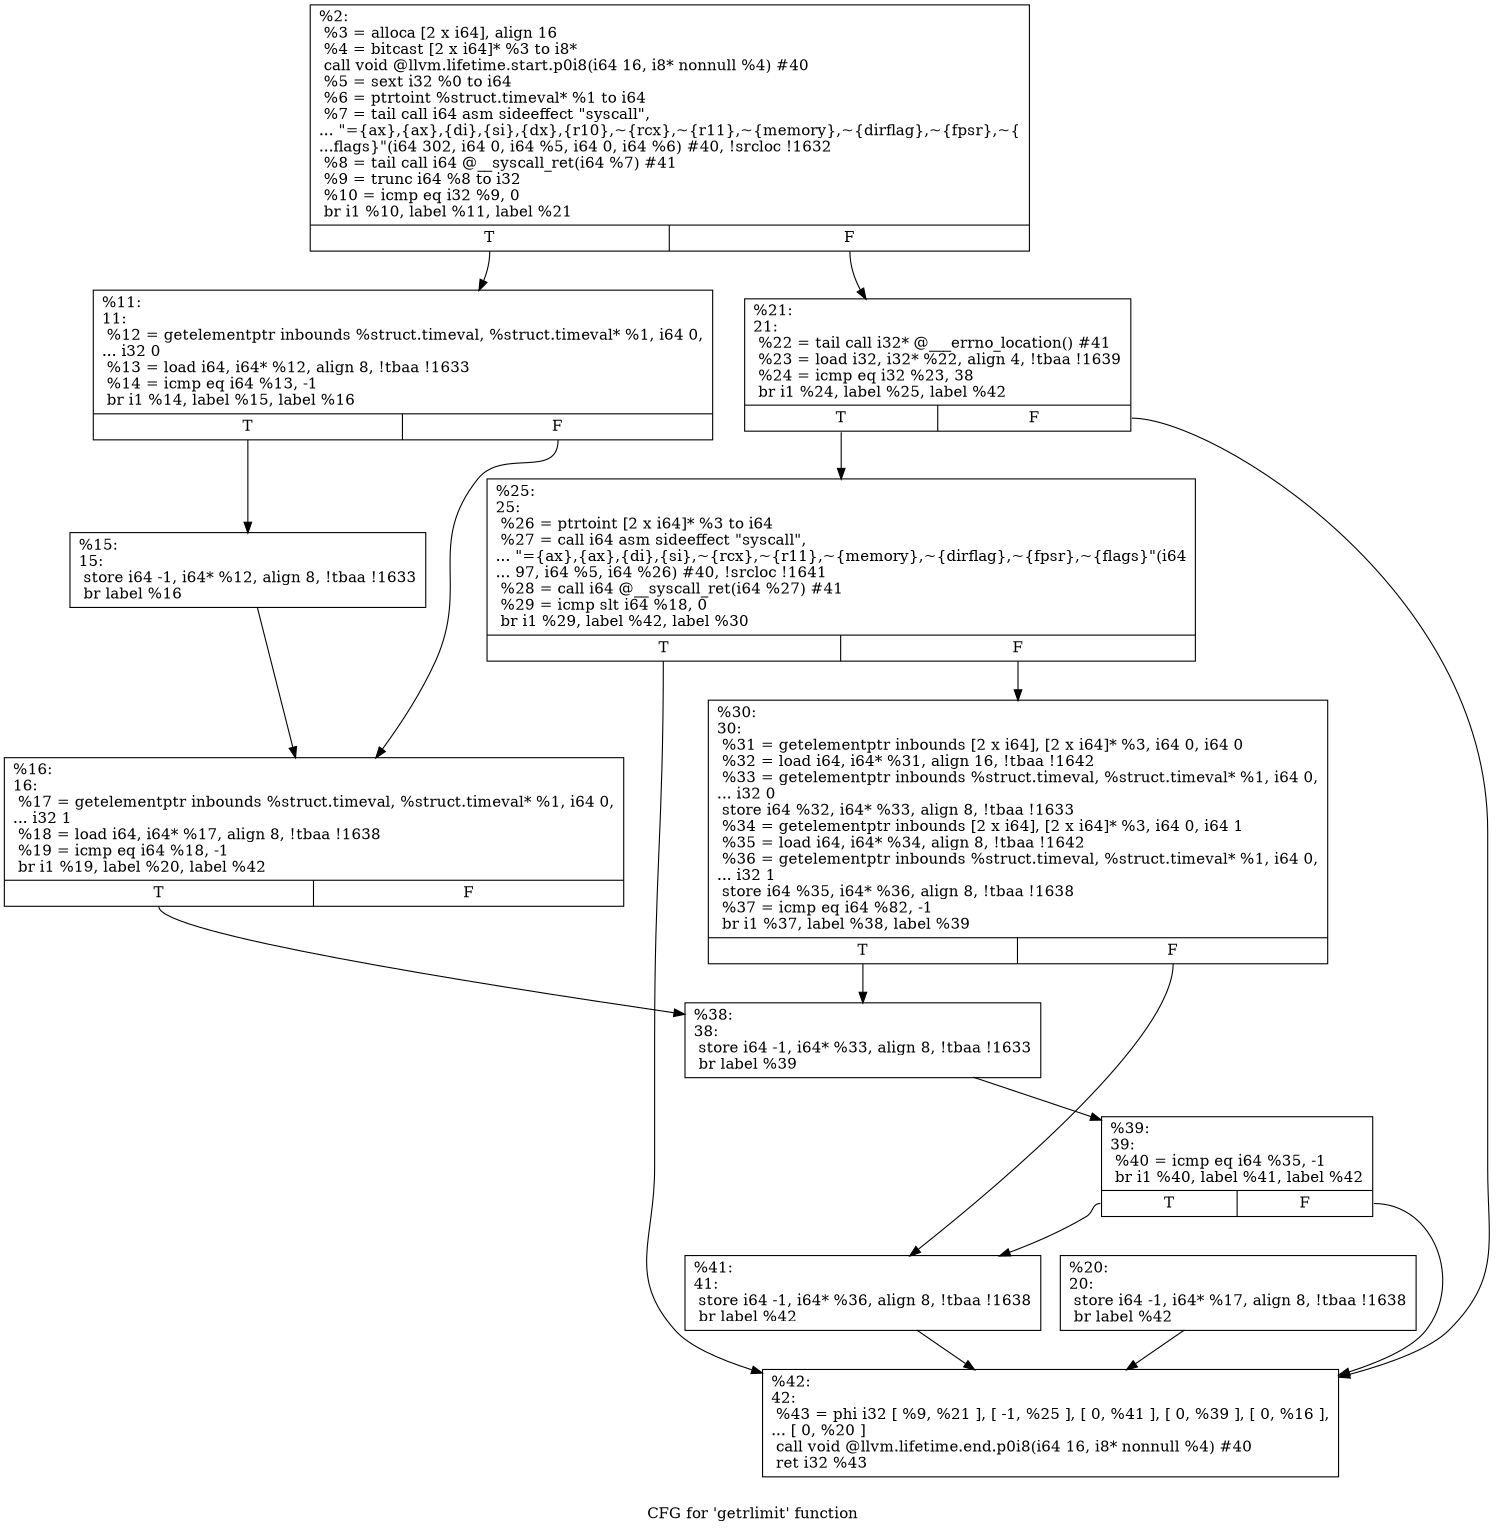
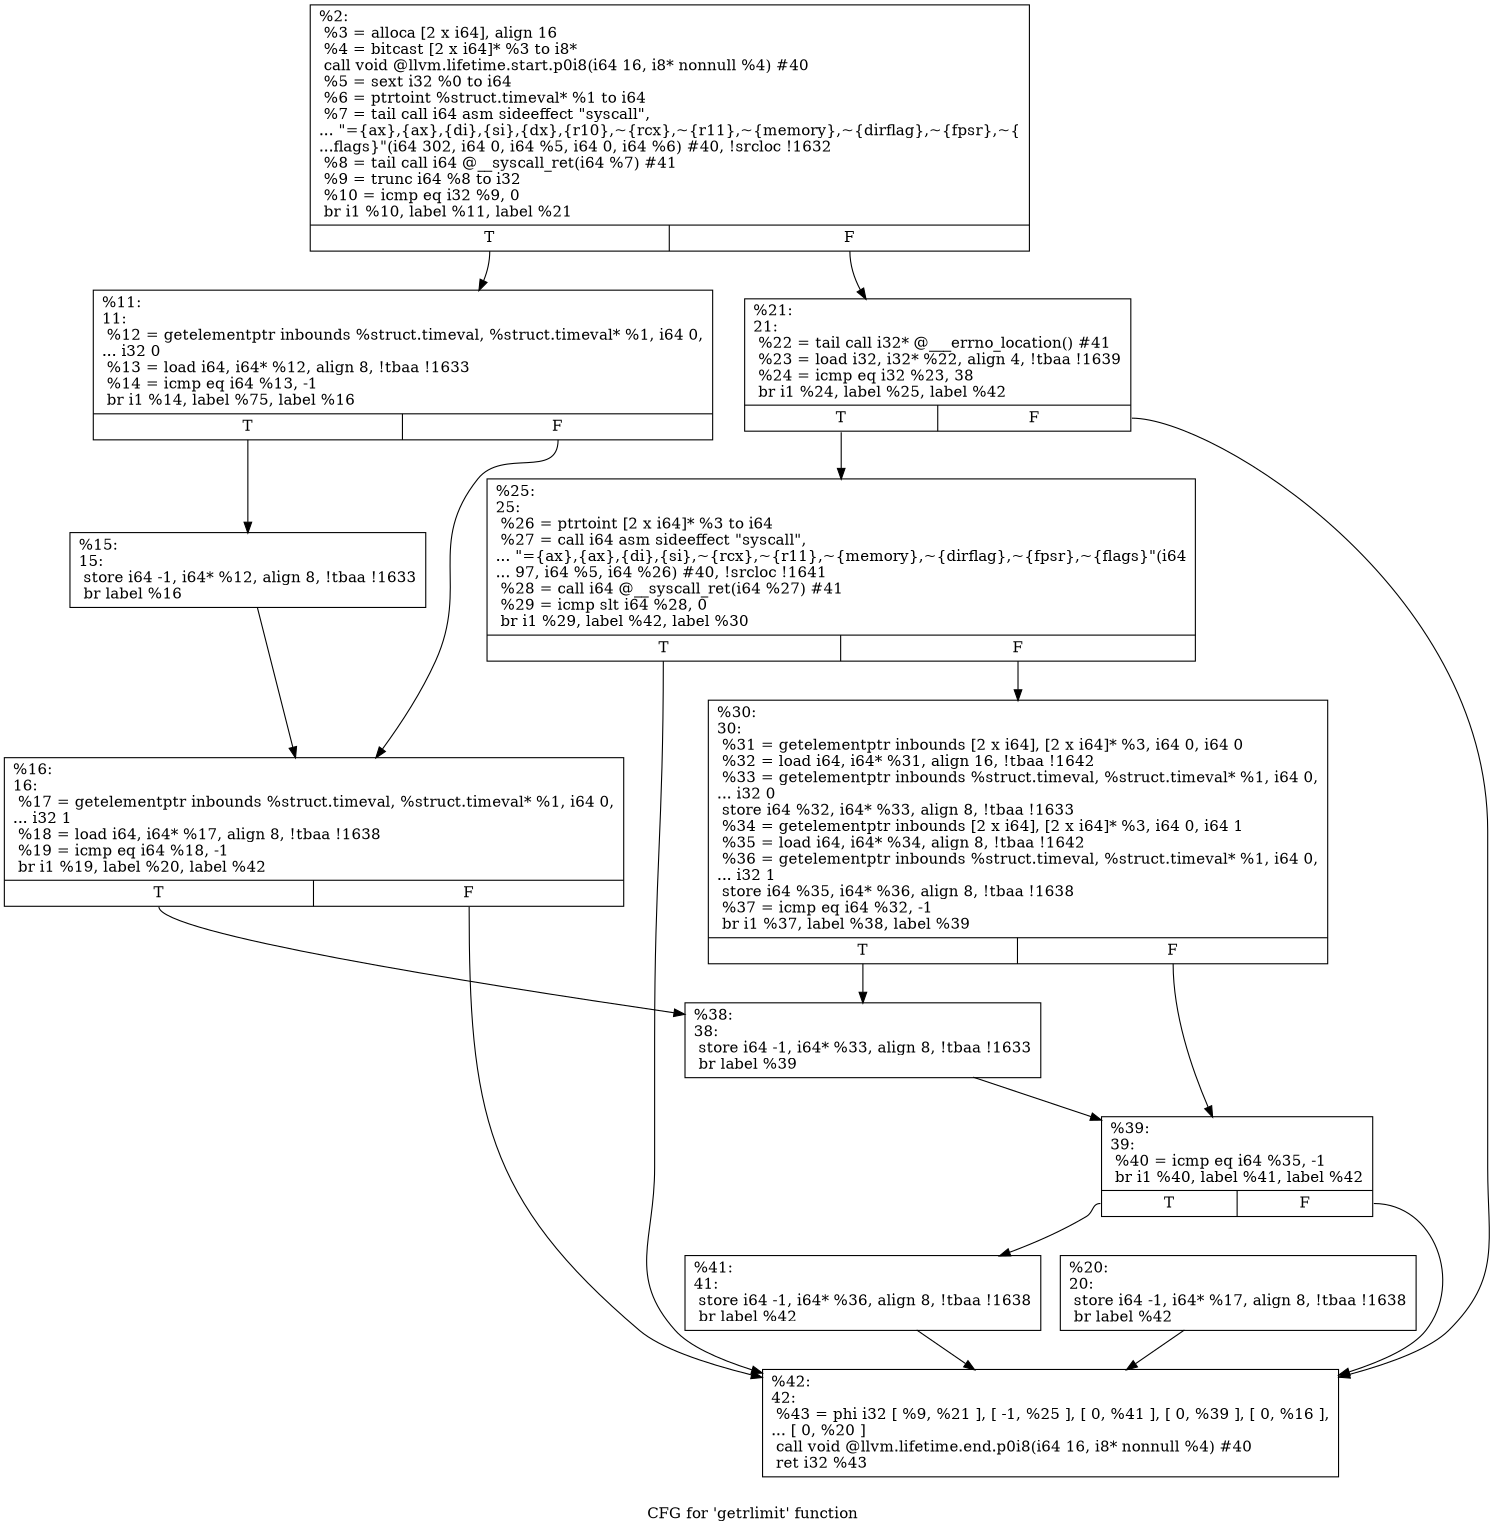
node "%11:": text "br i1 %14, label %15, label %16" -> "br i1 %14, label %75, label %16"
node "%25:": text "%29 = icmp slt i64 %18, 0" -> "%29 = icmp slt i64 %28, 0"
node "%30:": text "%37 = icmp eq i64 %82, -1" -> "%37 = icmp eq i64 %32, -1"
edge "%30:" -> "%41:": now "%30:" -> "%39:"
edge "%16:" -> "%42:": added
